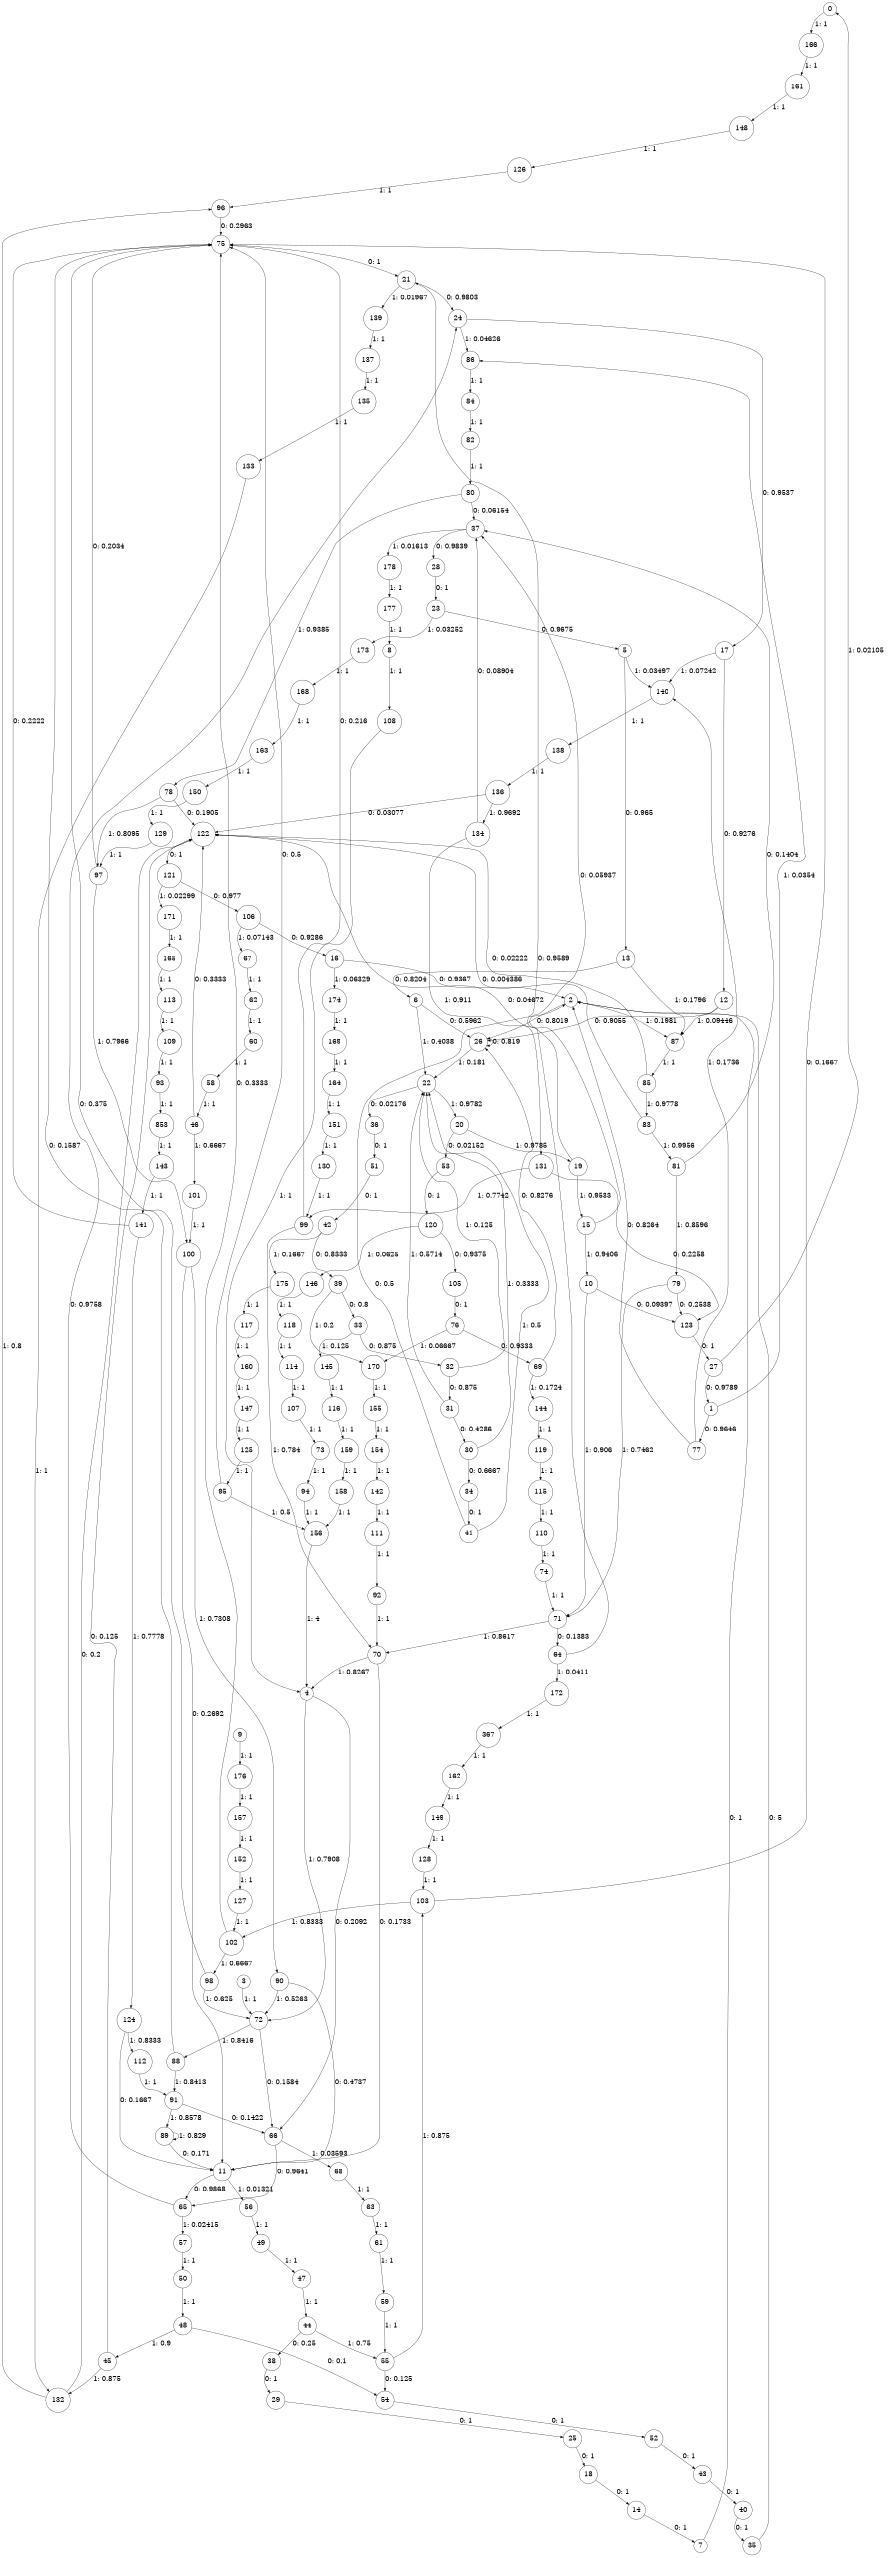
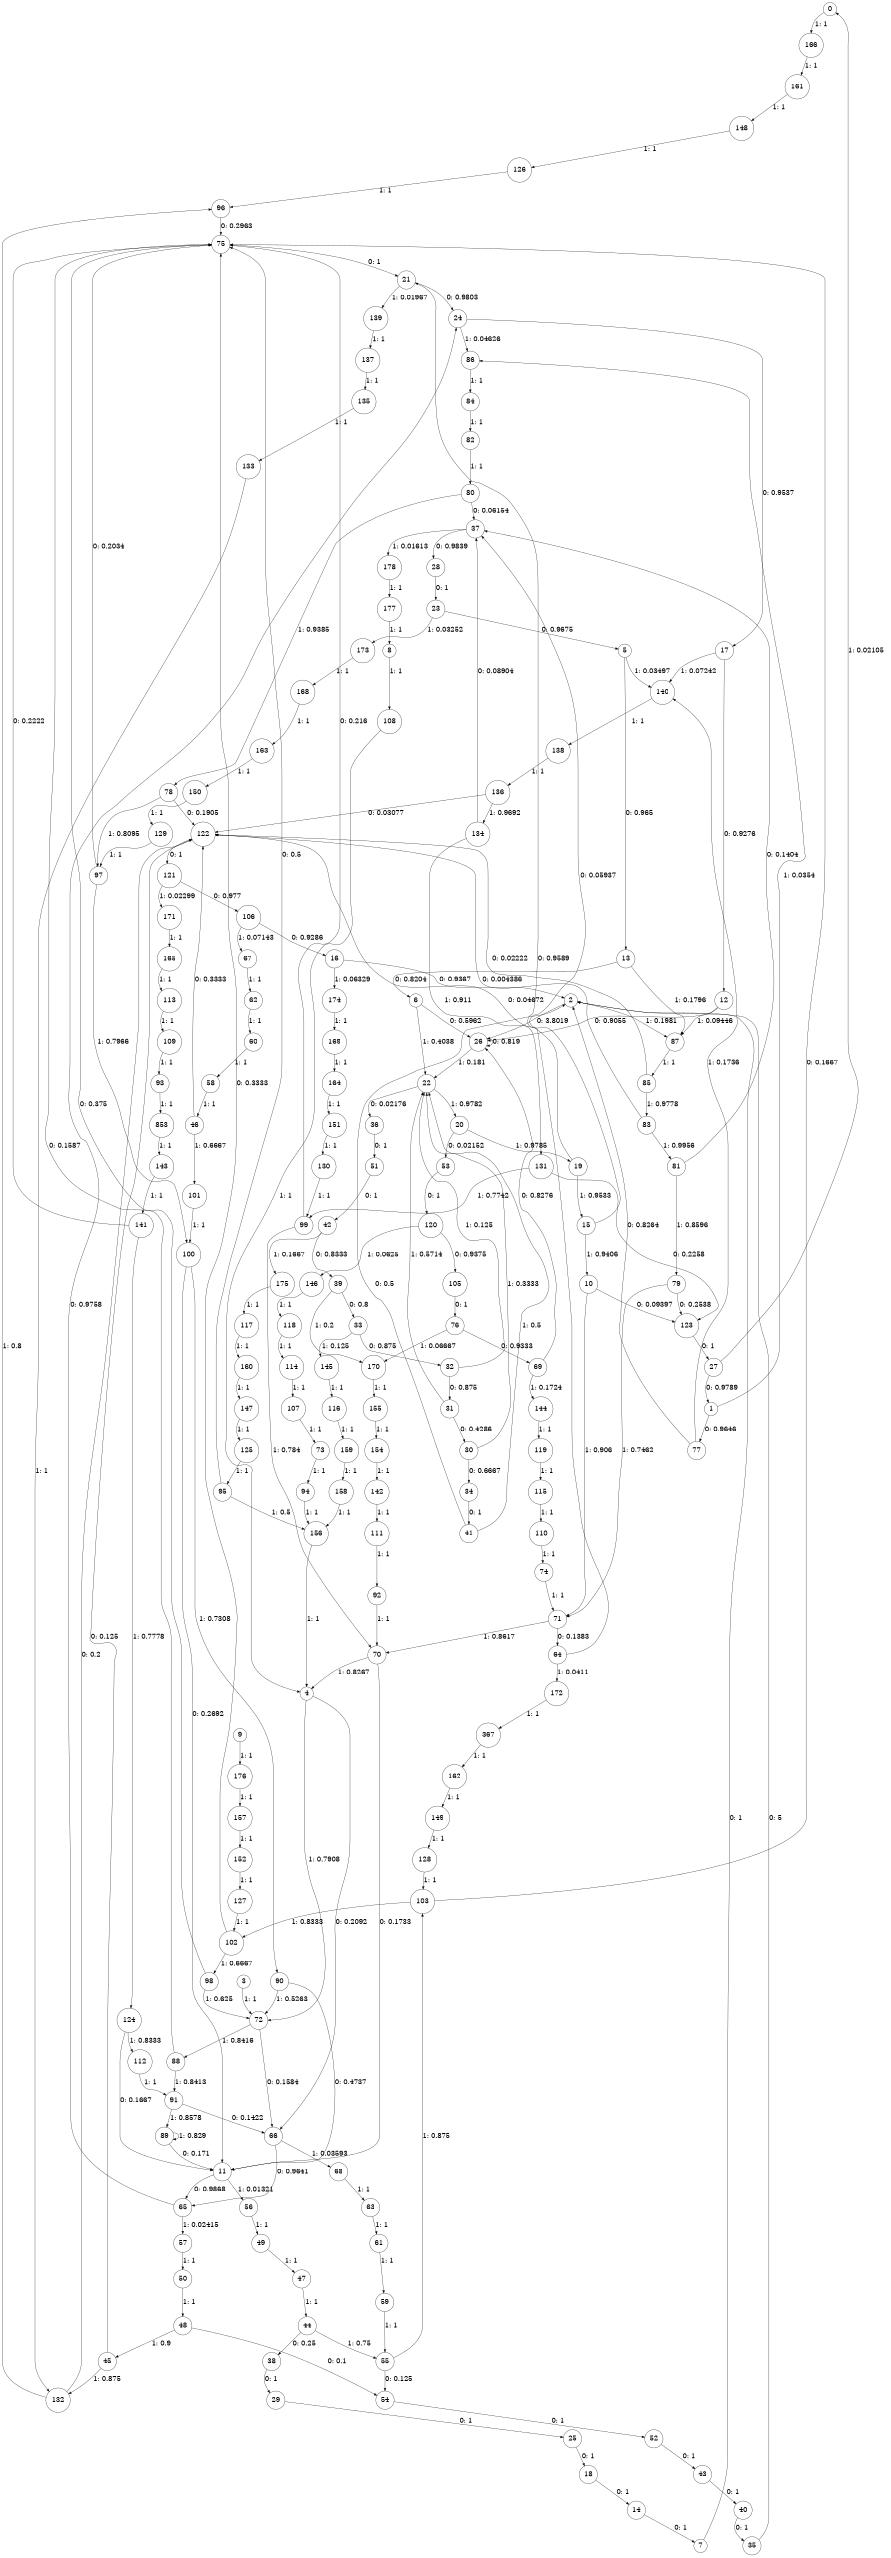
edge "2" -> "26": label "0: 0.8019   " -> "0: 3.8019   "
edge "156" -> "4": label "1: 4        " -> "1: 1        "
